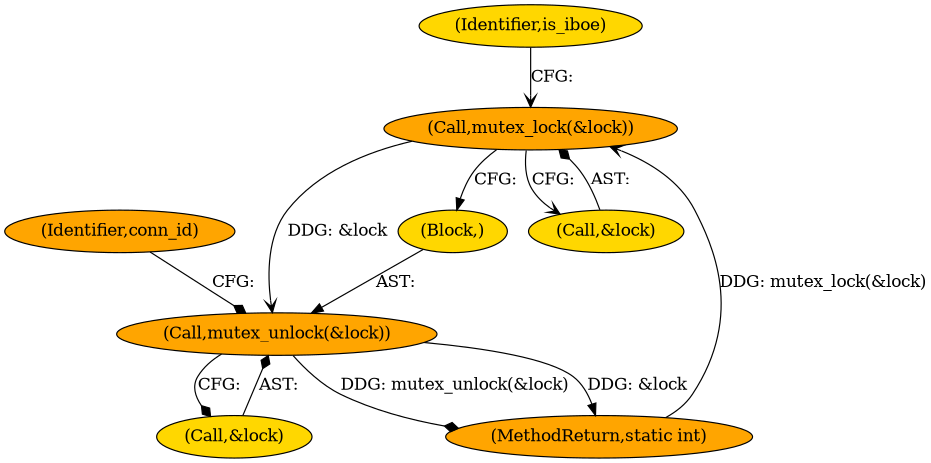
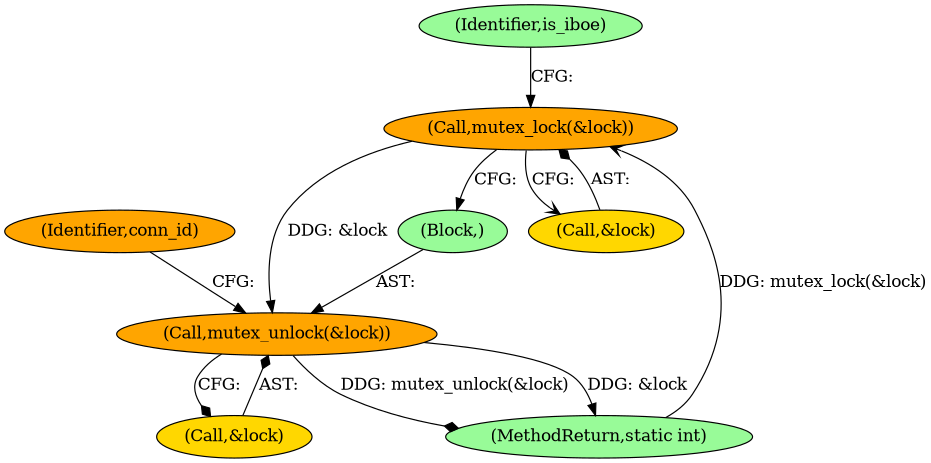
node "(Identifier,is_iboe)": fillcolor gold -> palegreen
edge "(Identifier,is_iboe)" -> "(Call,mutex_lock(&lock))": arrowhead vee -> normal
edge "(Call,mutex_lock(&lock))" -> "(Call,mutex_unlock(&lock))": arrowhead vee -> normal
node "(Block,)": fillcolor gold -> palegreen
edge "(Identifier,conn_id)" -> "(Call,mutex_unlock(&lock))": arrowhead diamond -> normal
node "(MethodReturn,static int)": fillcolor orange -> palegreen
